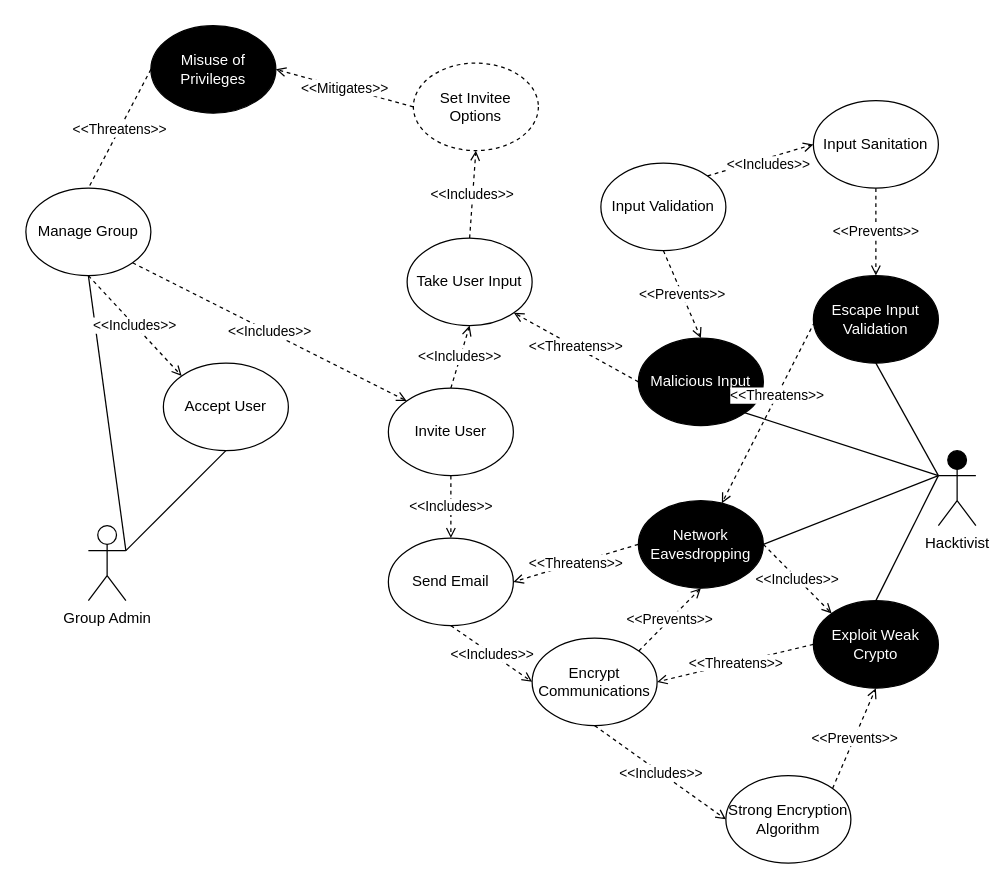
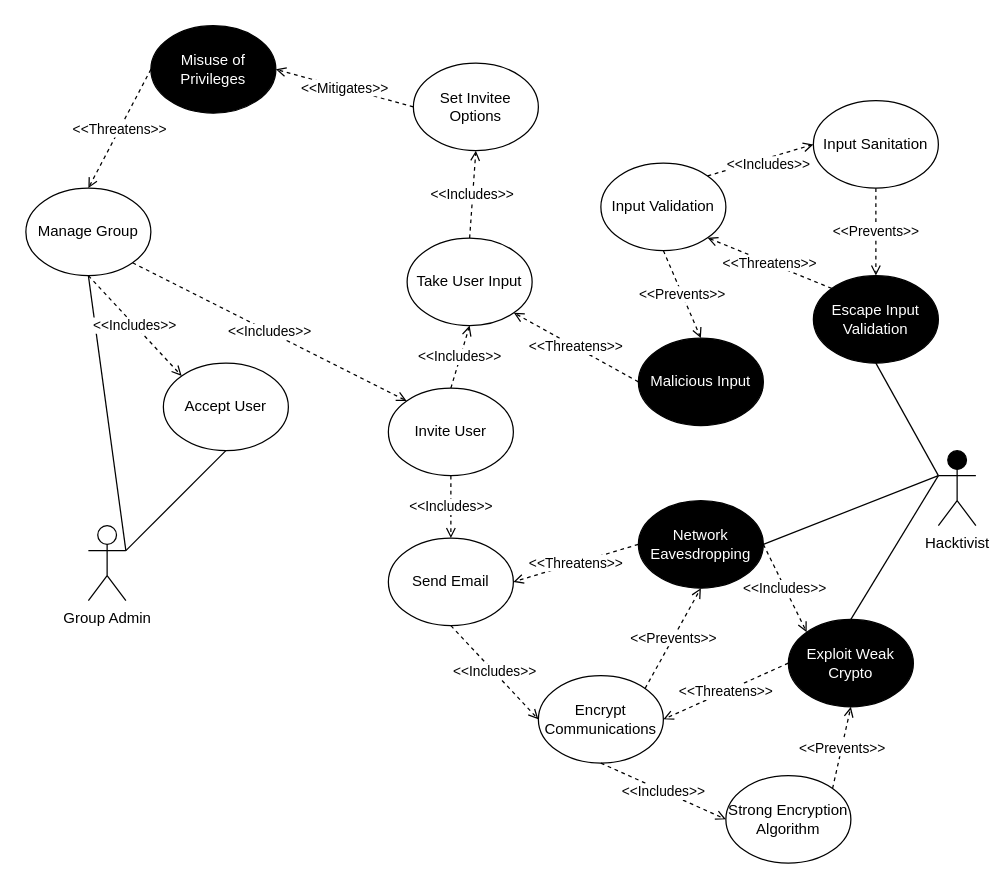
node "Set Invitee Options": style dashed -> solid
edge "Misuse of Privileges" -- "Manage Group": arrowhead none -> open
edge "Escape Input Validation" -> "Network Eavesdropping": now "Escape Input Validation" -> "Input Validation"
edge "Malicious Input" -- "Hacktivist": removed
node "Exploit Weak Crypto": moved (876, 644) -> (851, 663)
node "Encrypt Communications": moved (594, 682) -> (601, 719)
